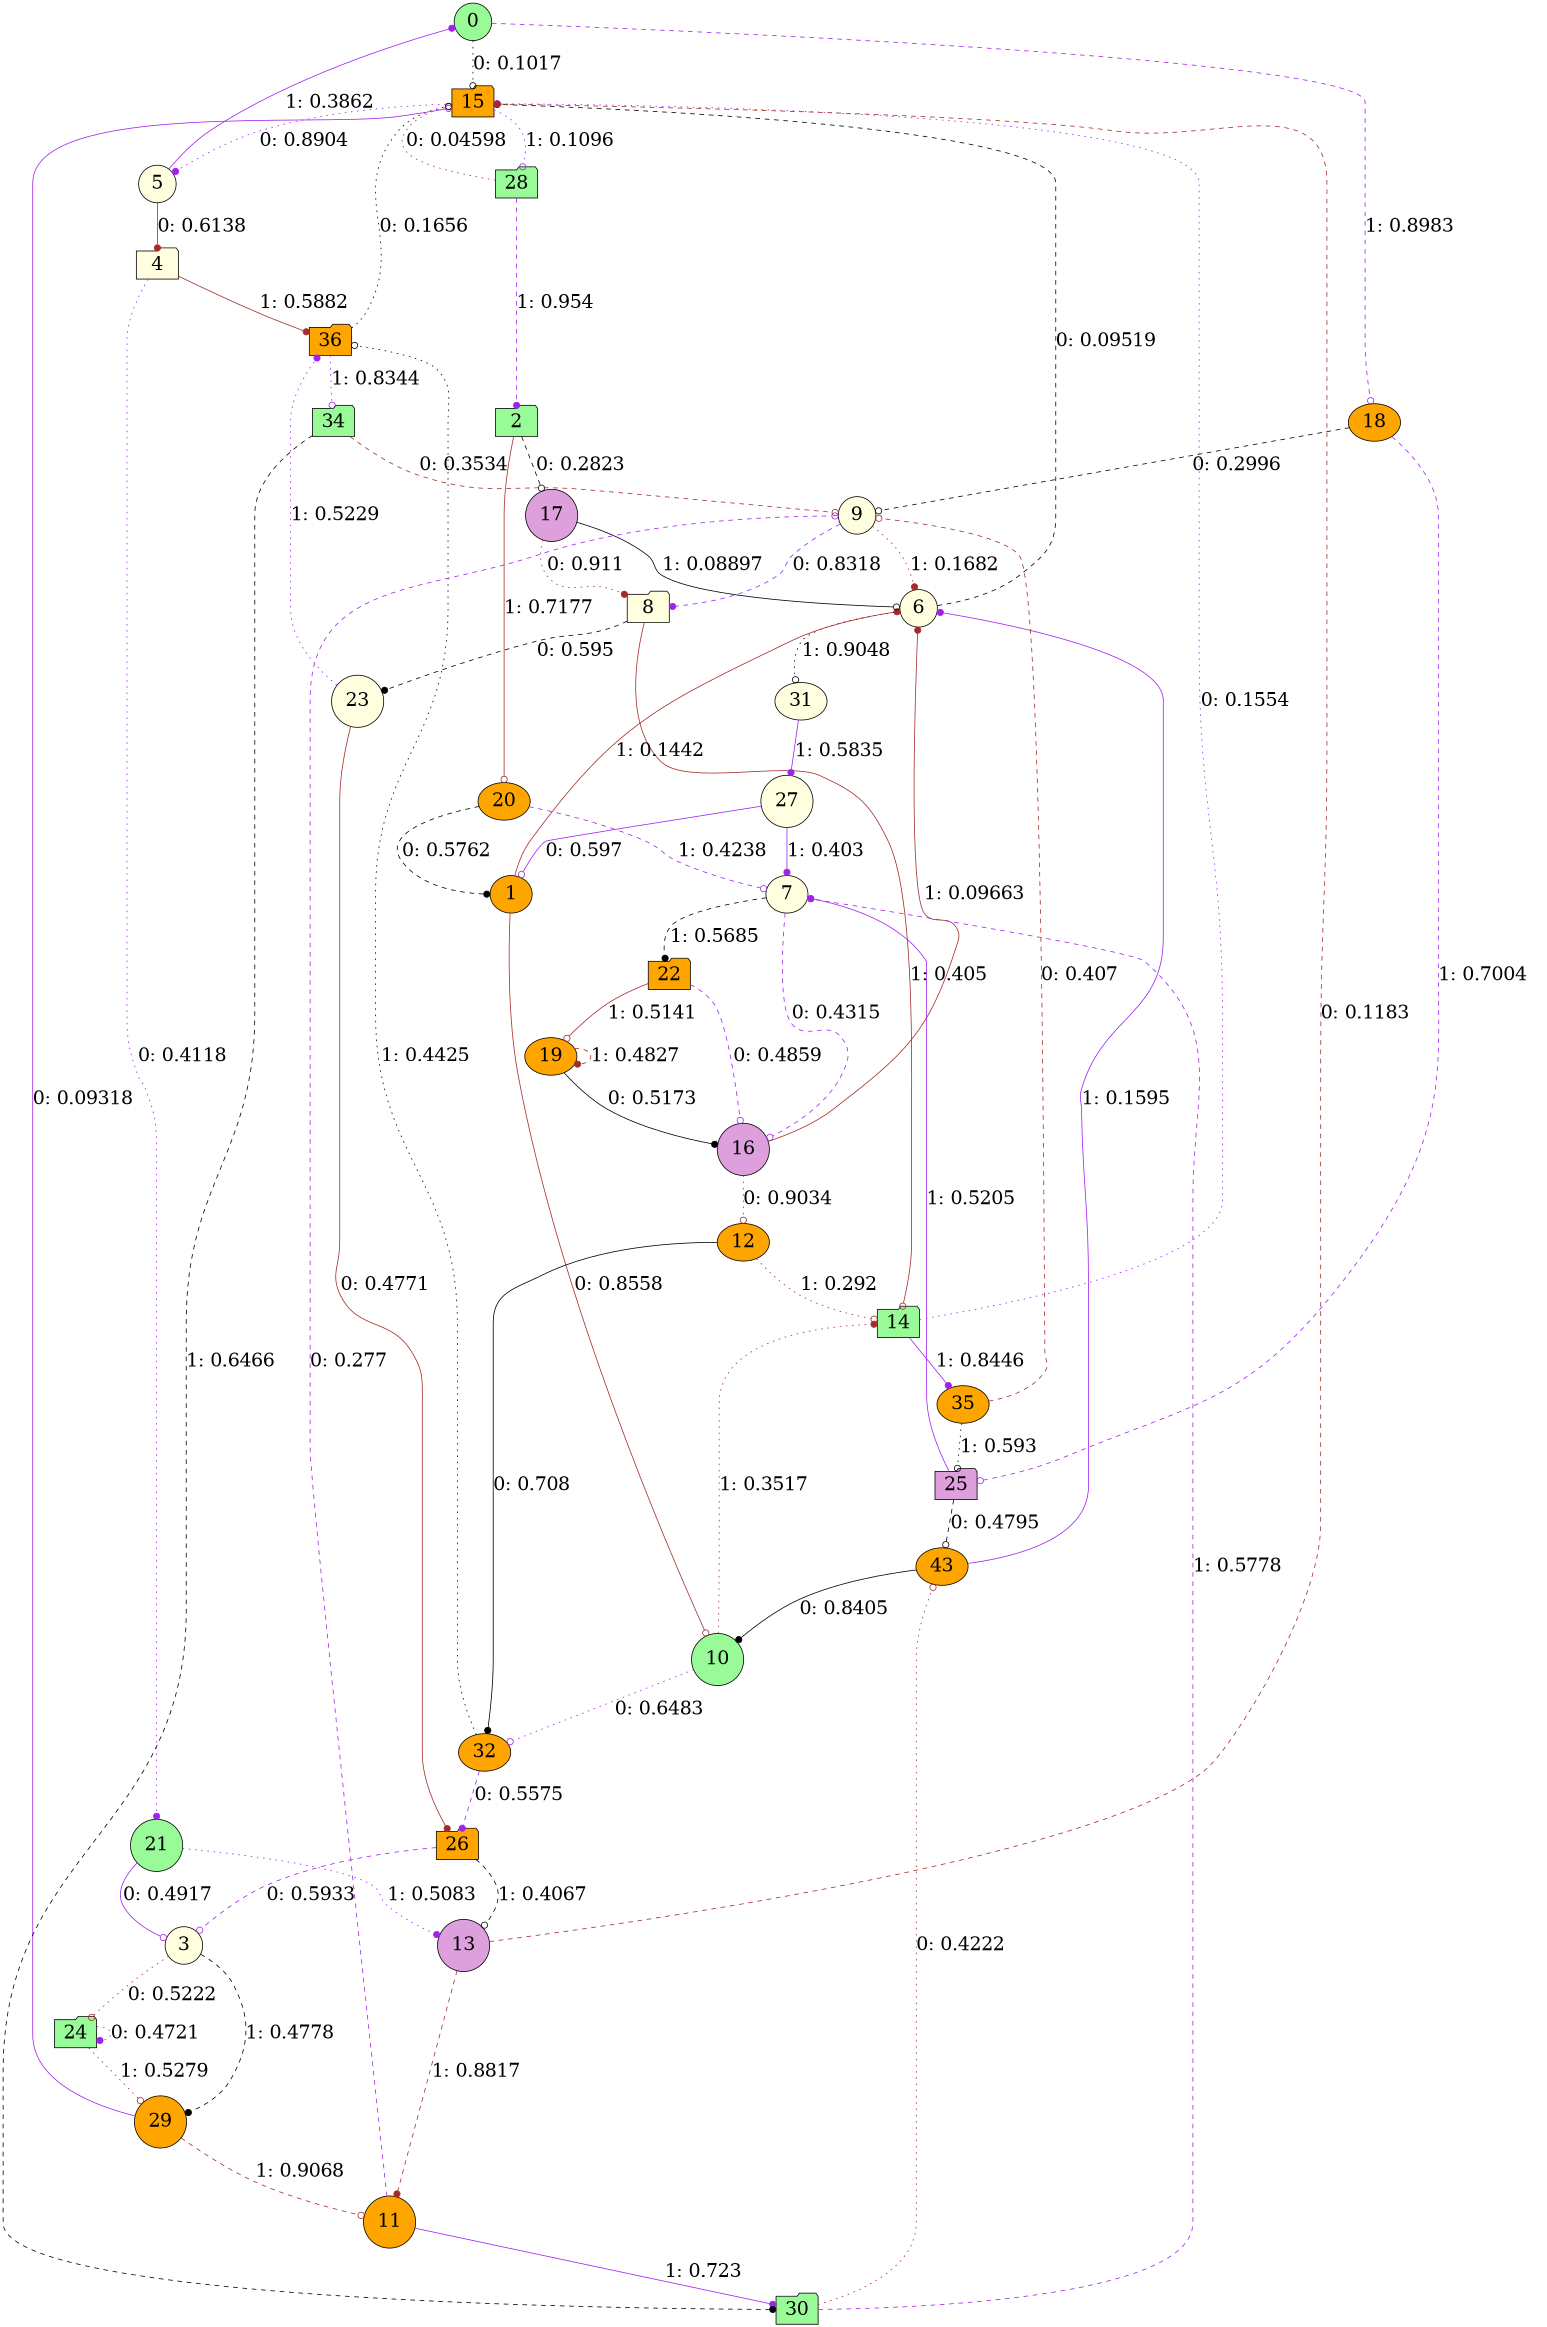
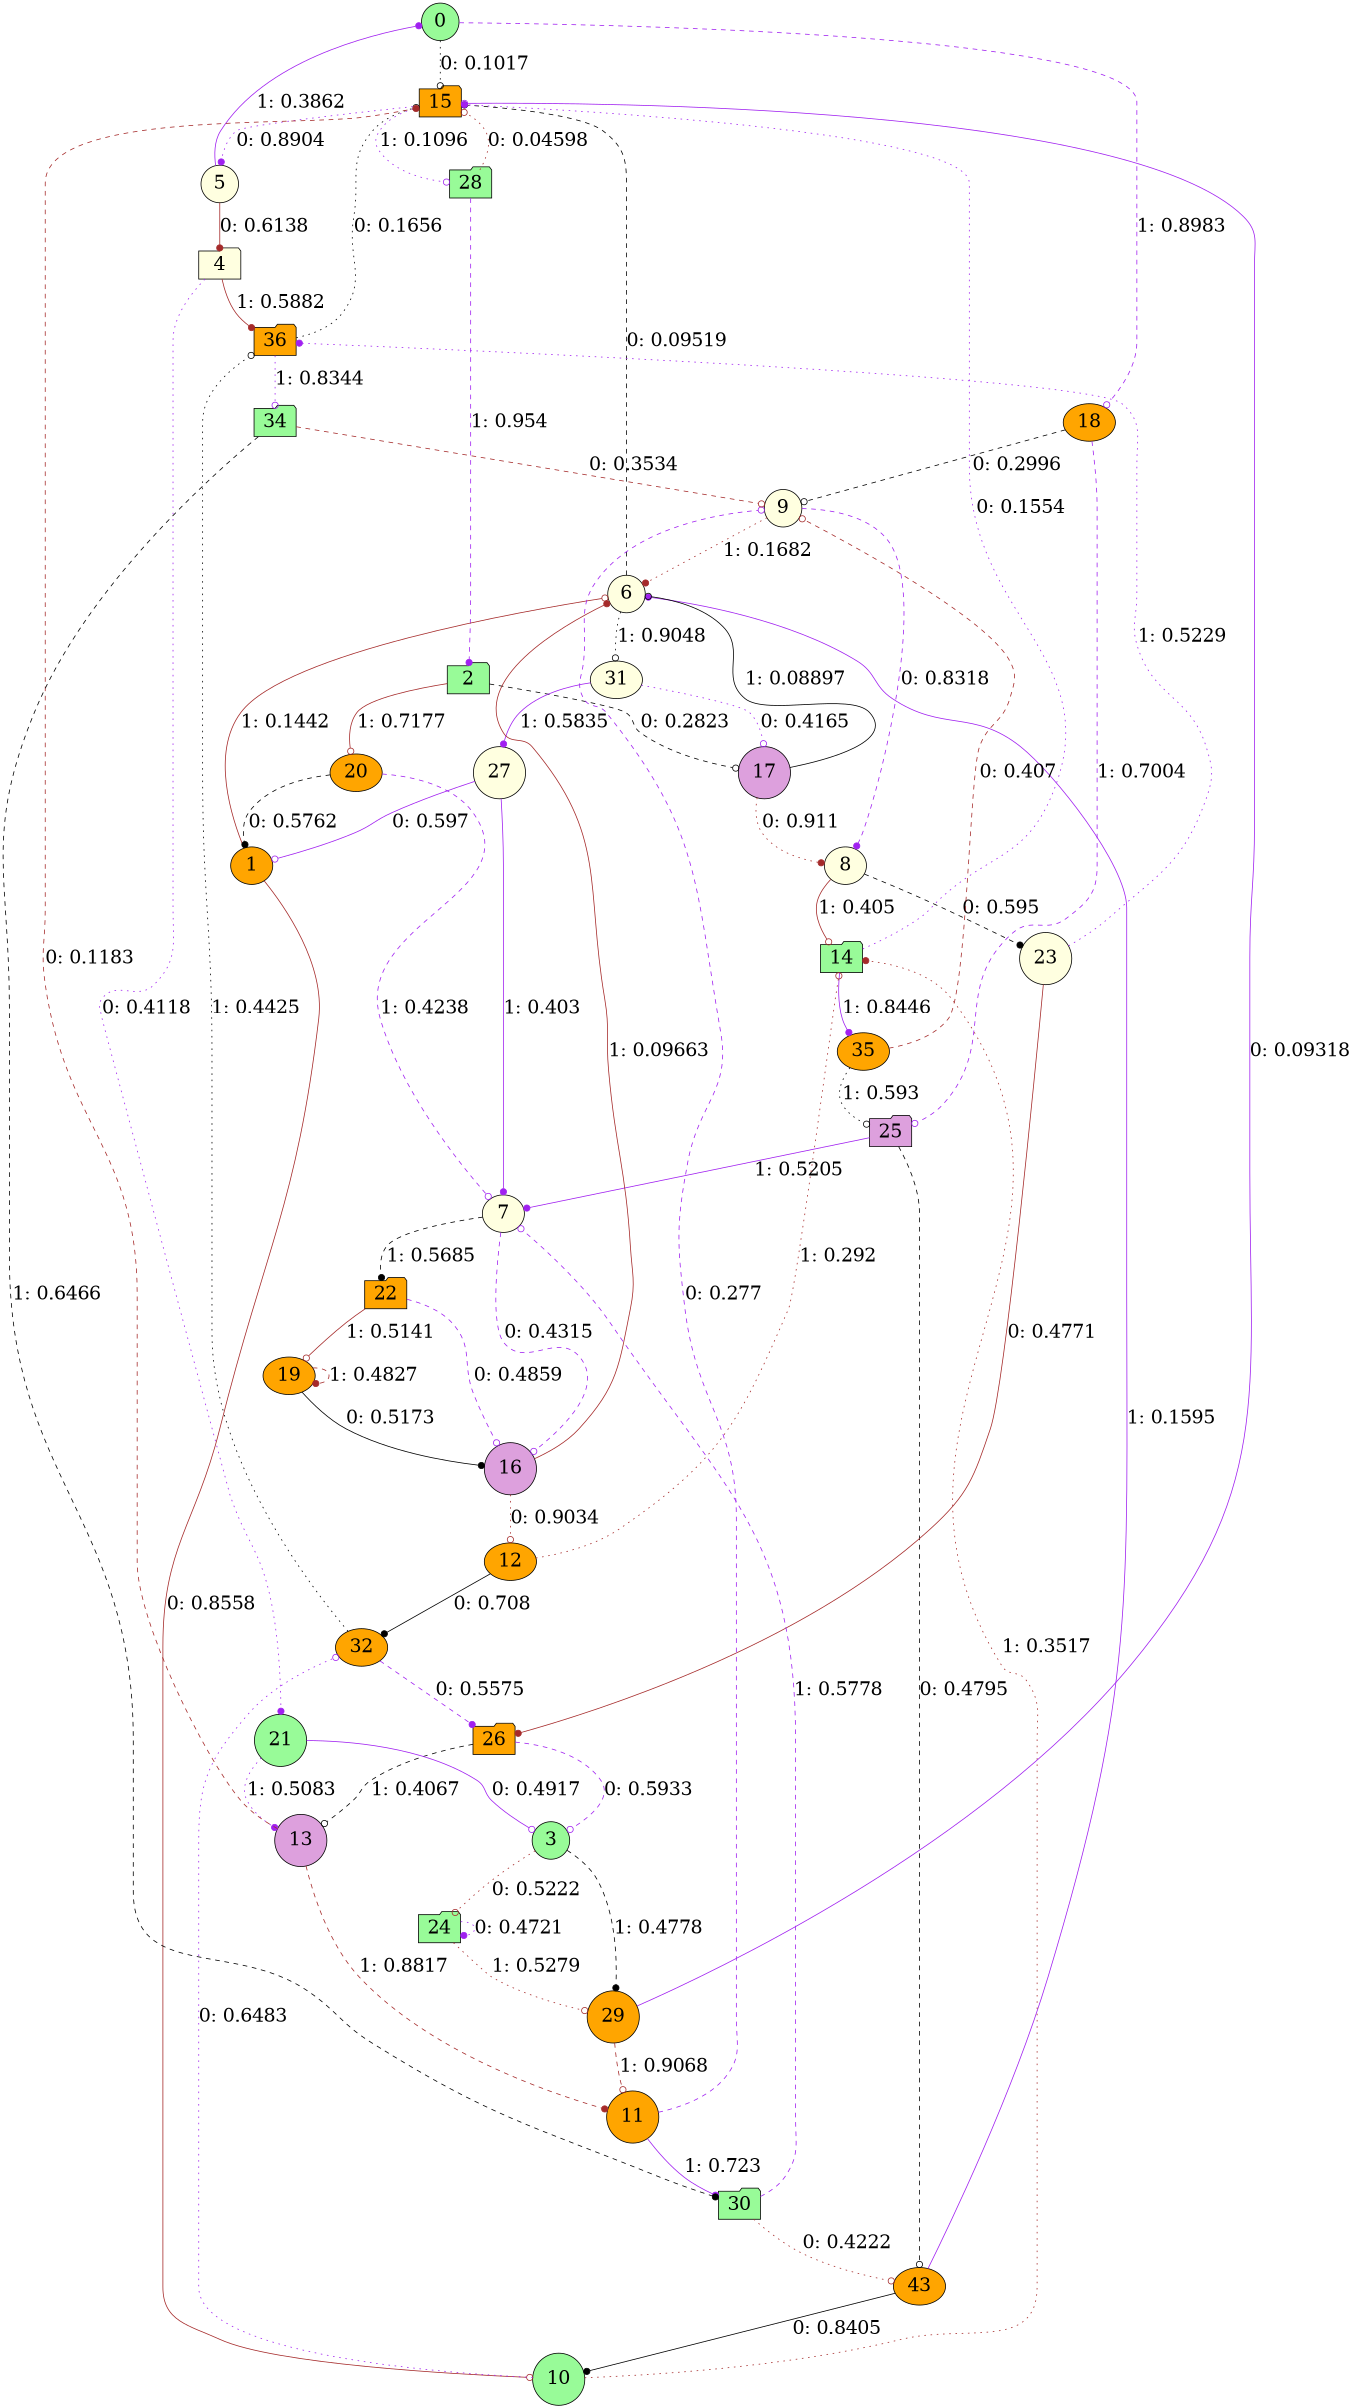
node "8": shape folder -> ellipse
edge "31" -> "17": added, label "0: 0.4165"
edge "1" -> "6": arrowhead dot -> odot
node "3": fillcolor lightyellow -> palegreen
